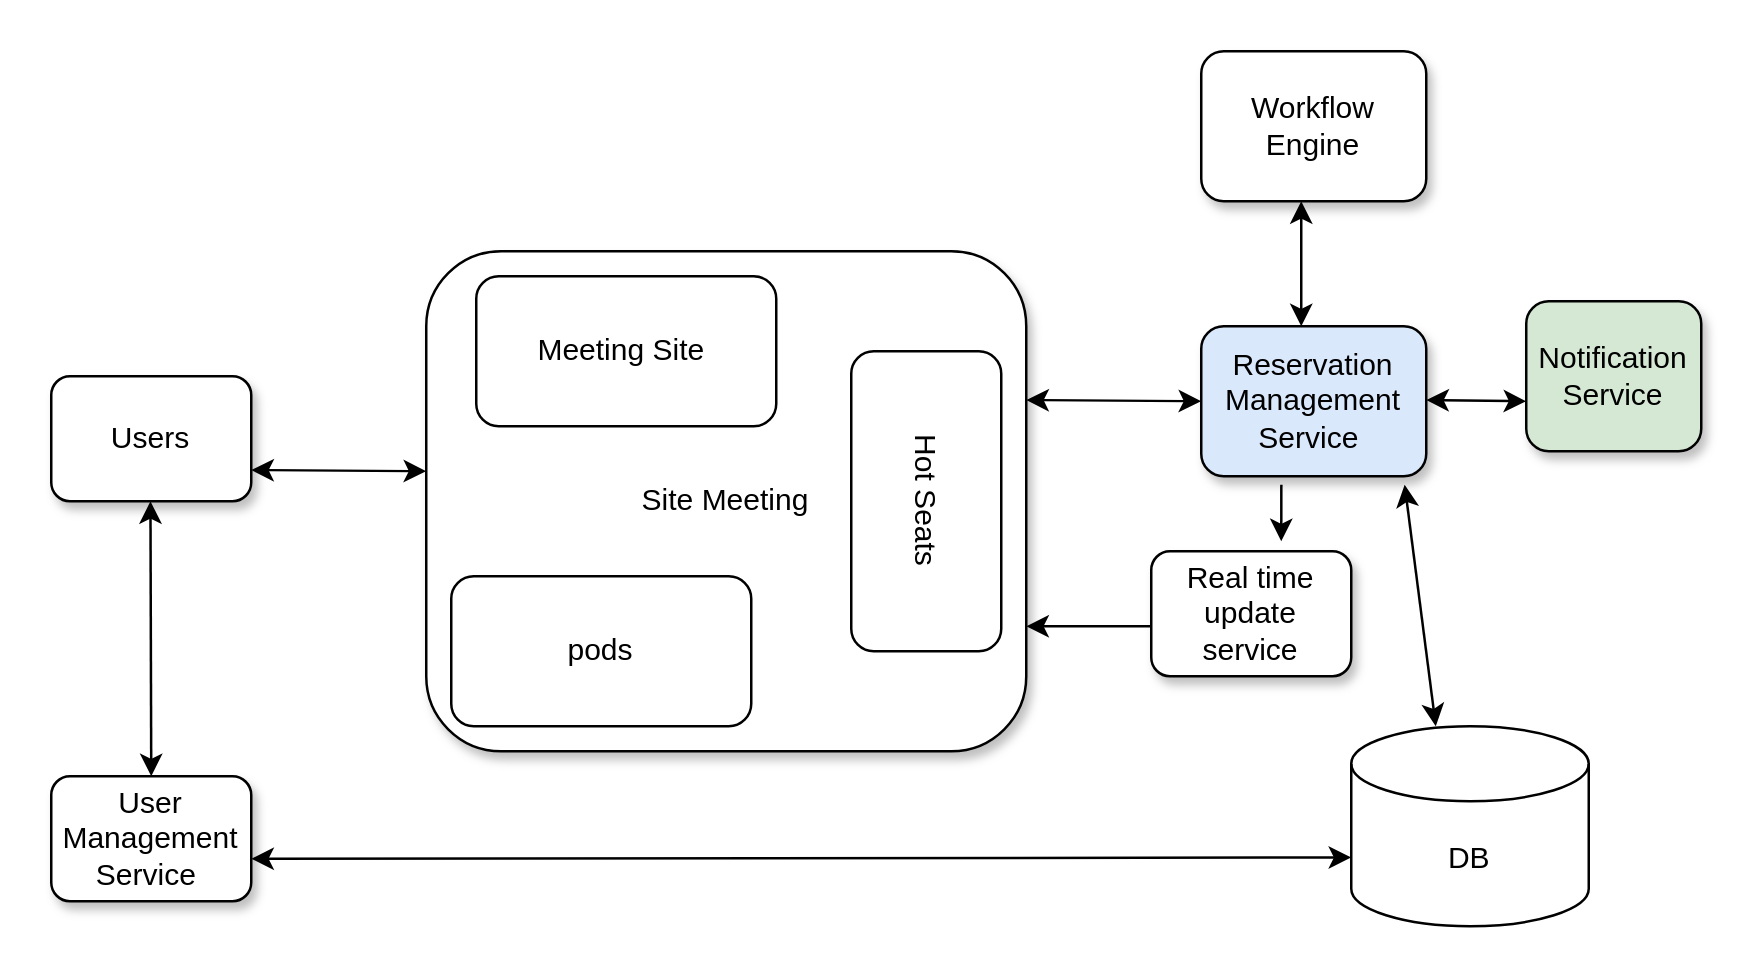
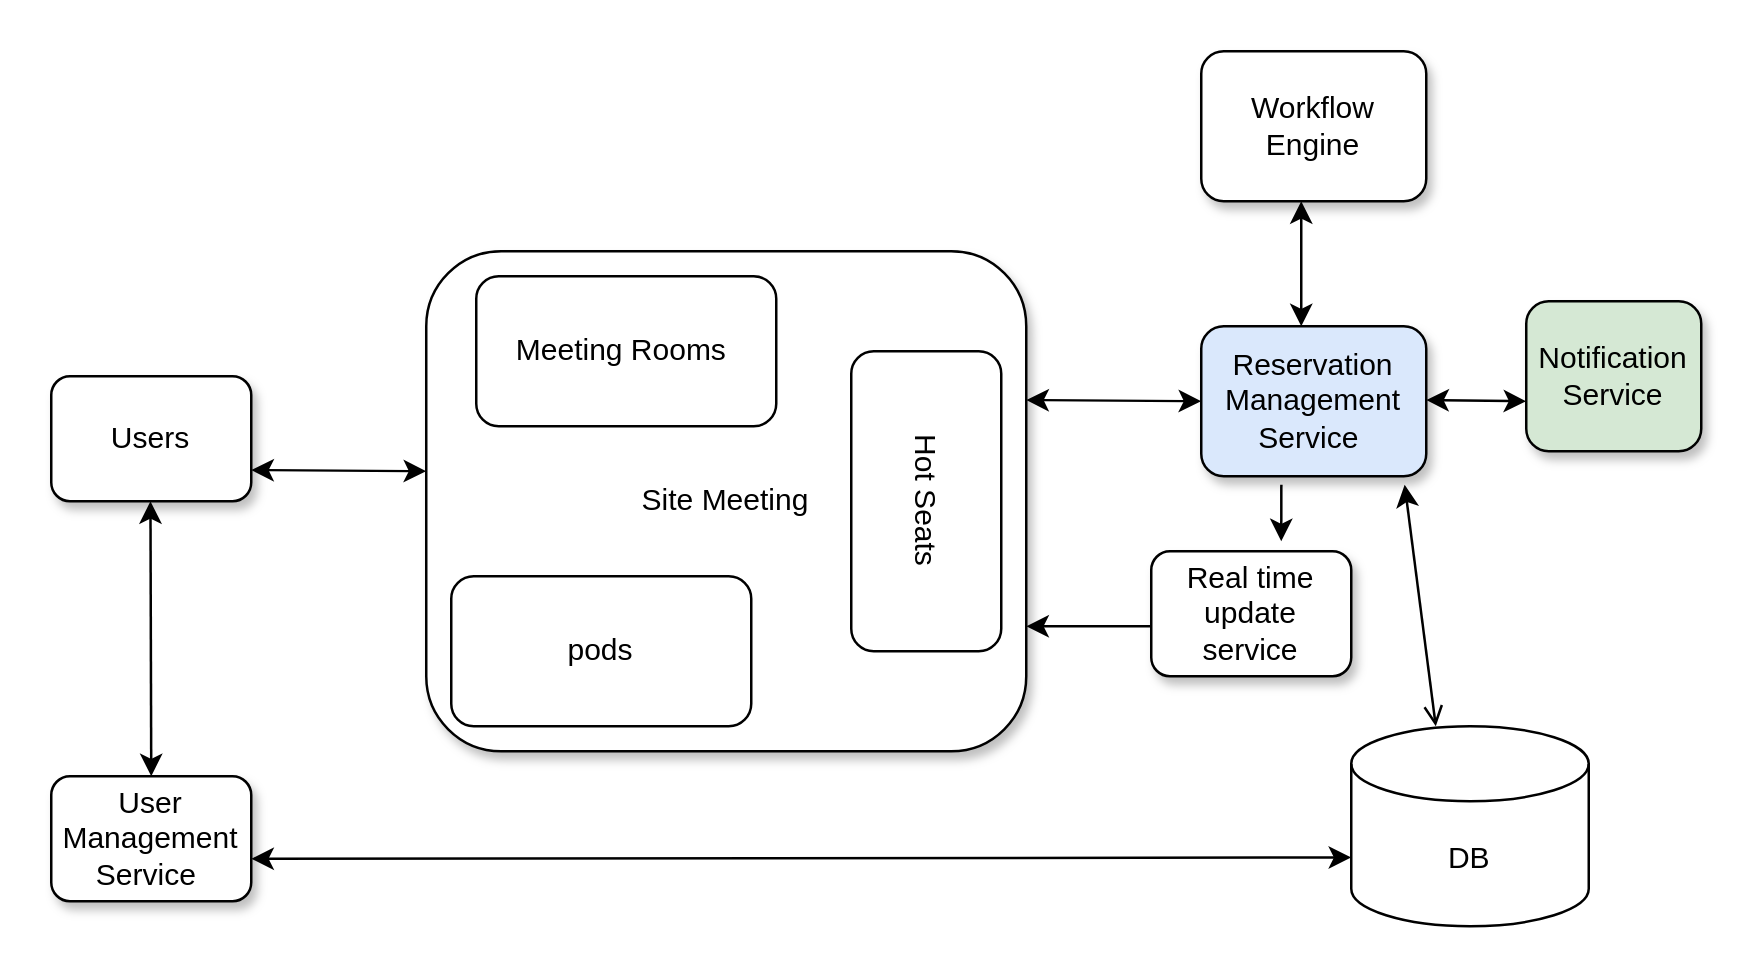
node "Meeting Site": label "Meeting Site" -> "Meeting Rooms"
edge "Reservation Management Service" -- "DB": arrowhead classic -> open
